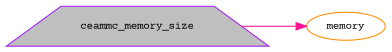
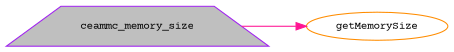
node "memory": label "memory" -> "getMemorySize"
